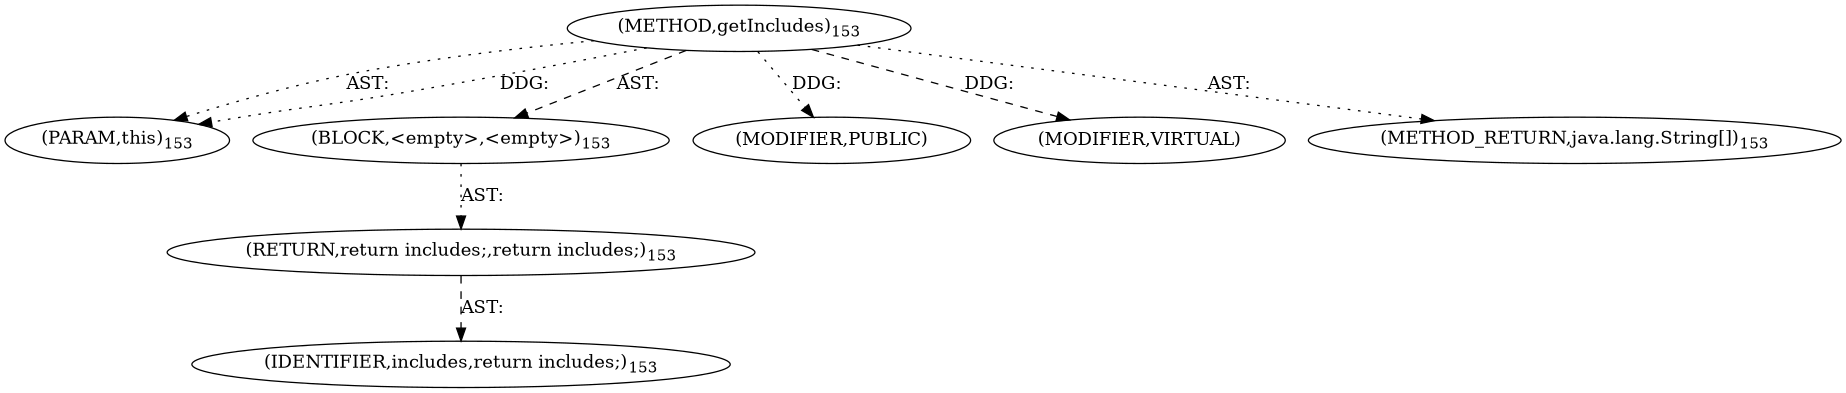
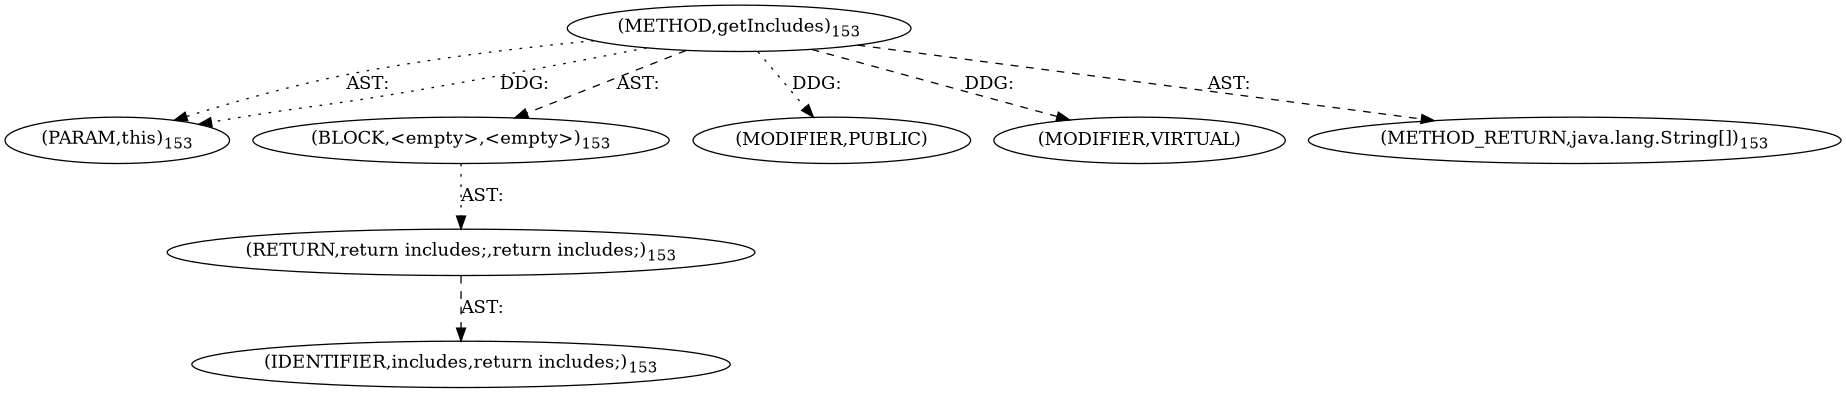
edge "(METHOD,getIncludes)" -> "(METHOD_RETURN,java.lang.String[])": style dotted -> dashed
